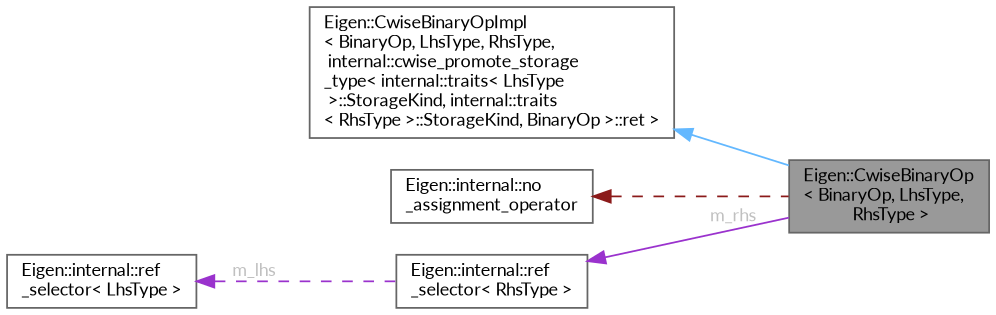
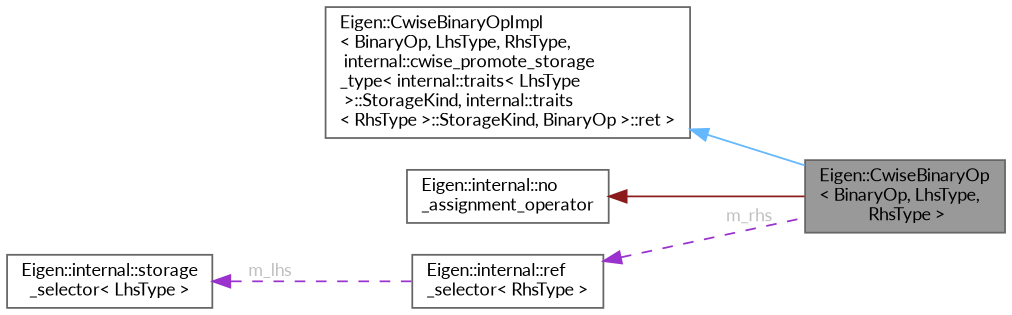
edge "Eigen::CwiseBinaryOp < BinaryOp, LhsType, RhsType >" -> "Eigen::internal::no _assignment_operator": style dashed -> solid
edge "Eigen::CwiseBinaryOp < BinaryOp, LhsType, RhsType >" -> "Eigen::internal::ref _selector< RhsType >": style solid -> dashed
node "Eigen::internal::ref _selector< LhsType >": label "Eigen::internal::ref _selector< LhsType >" -> "Eigen::internal::storage _selector< LhsType >"
